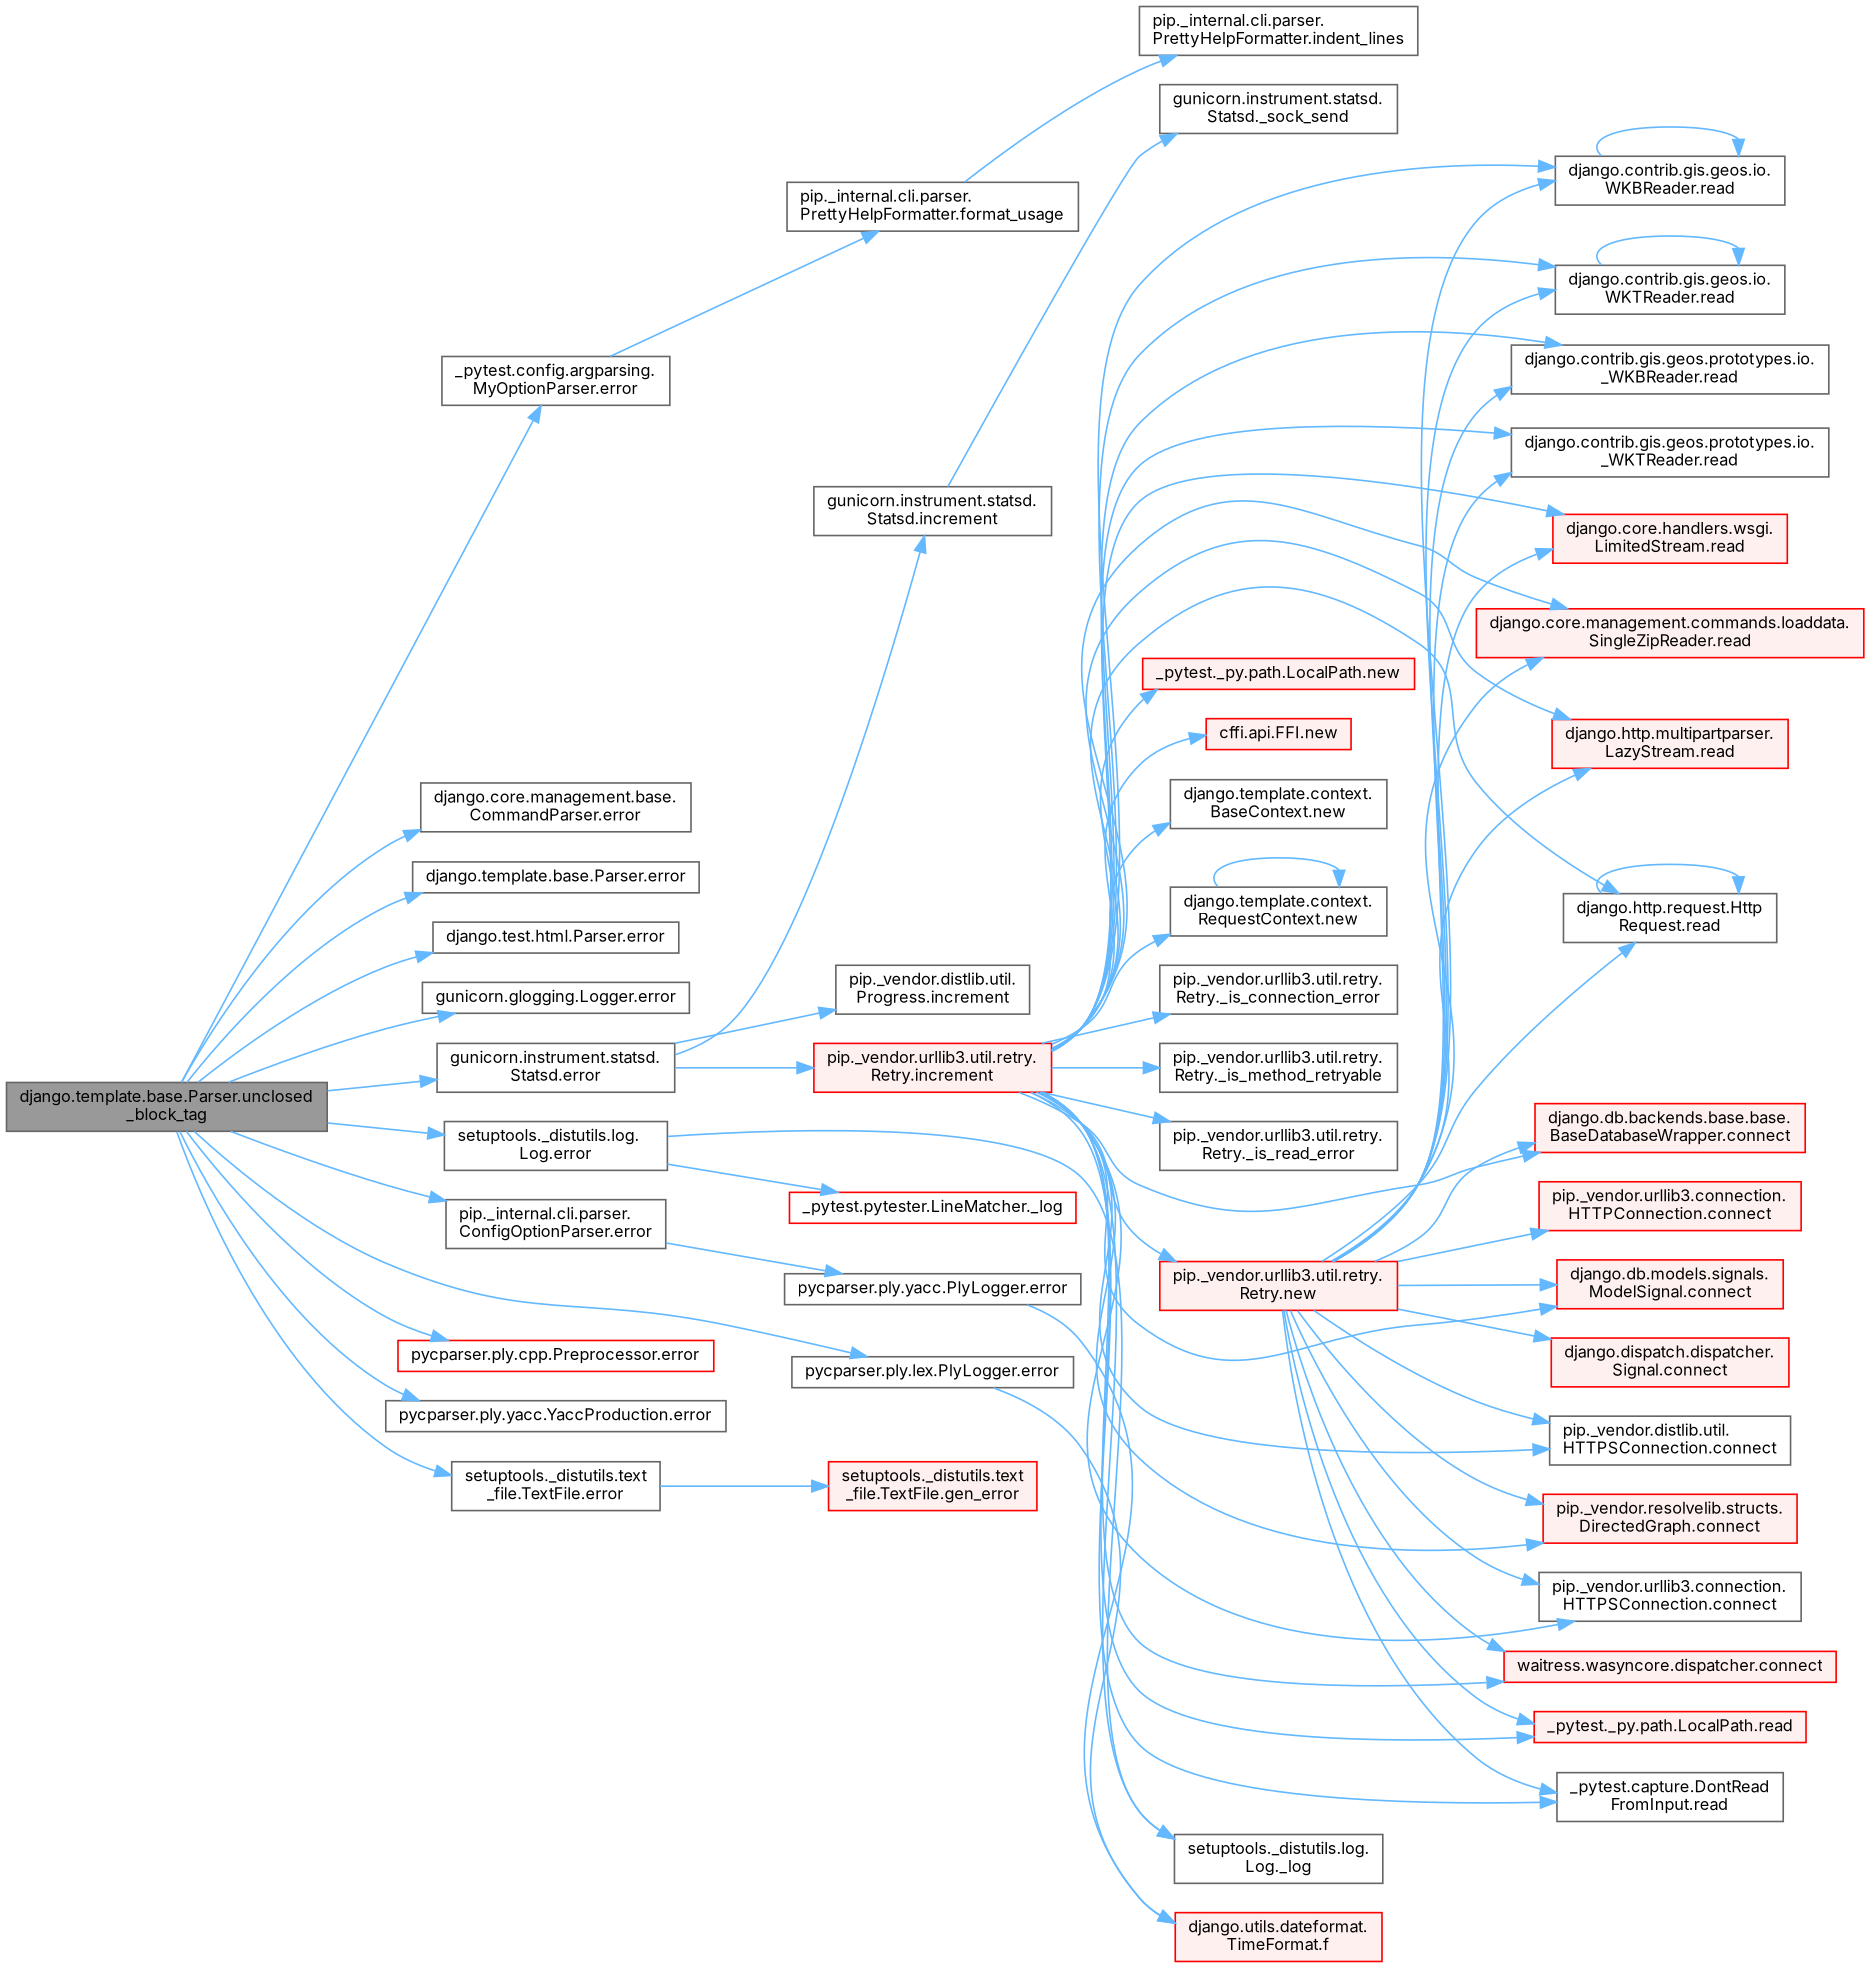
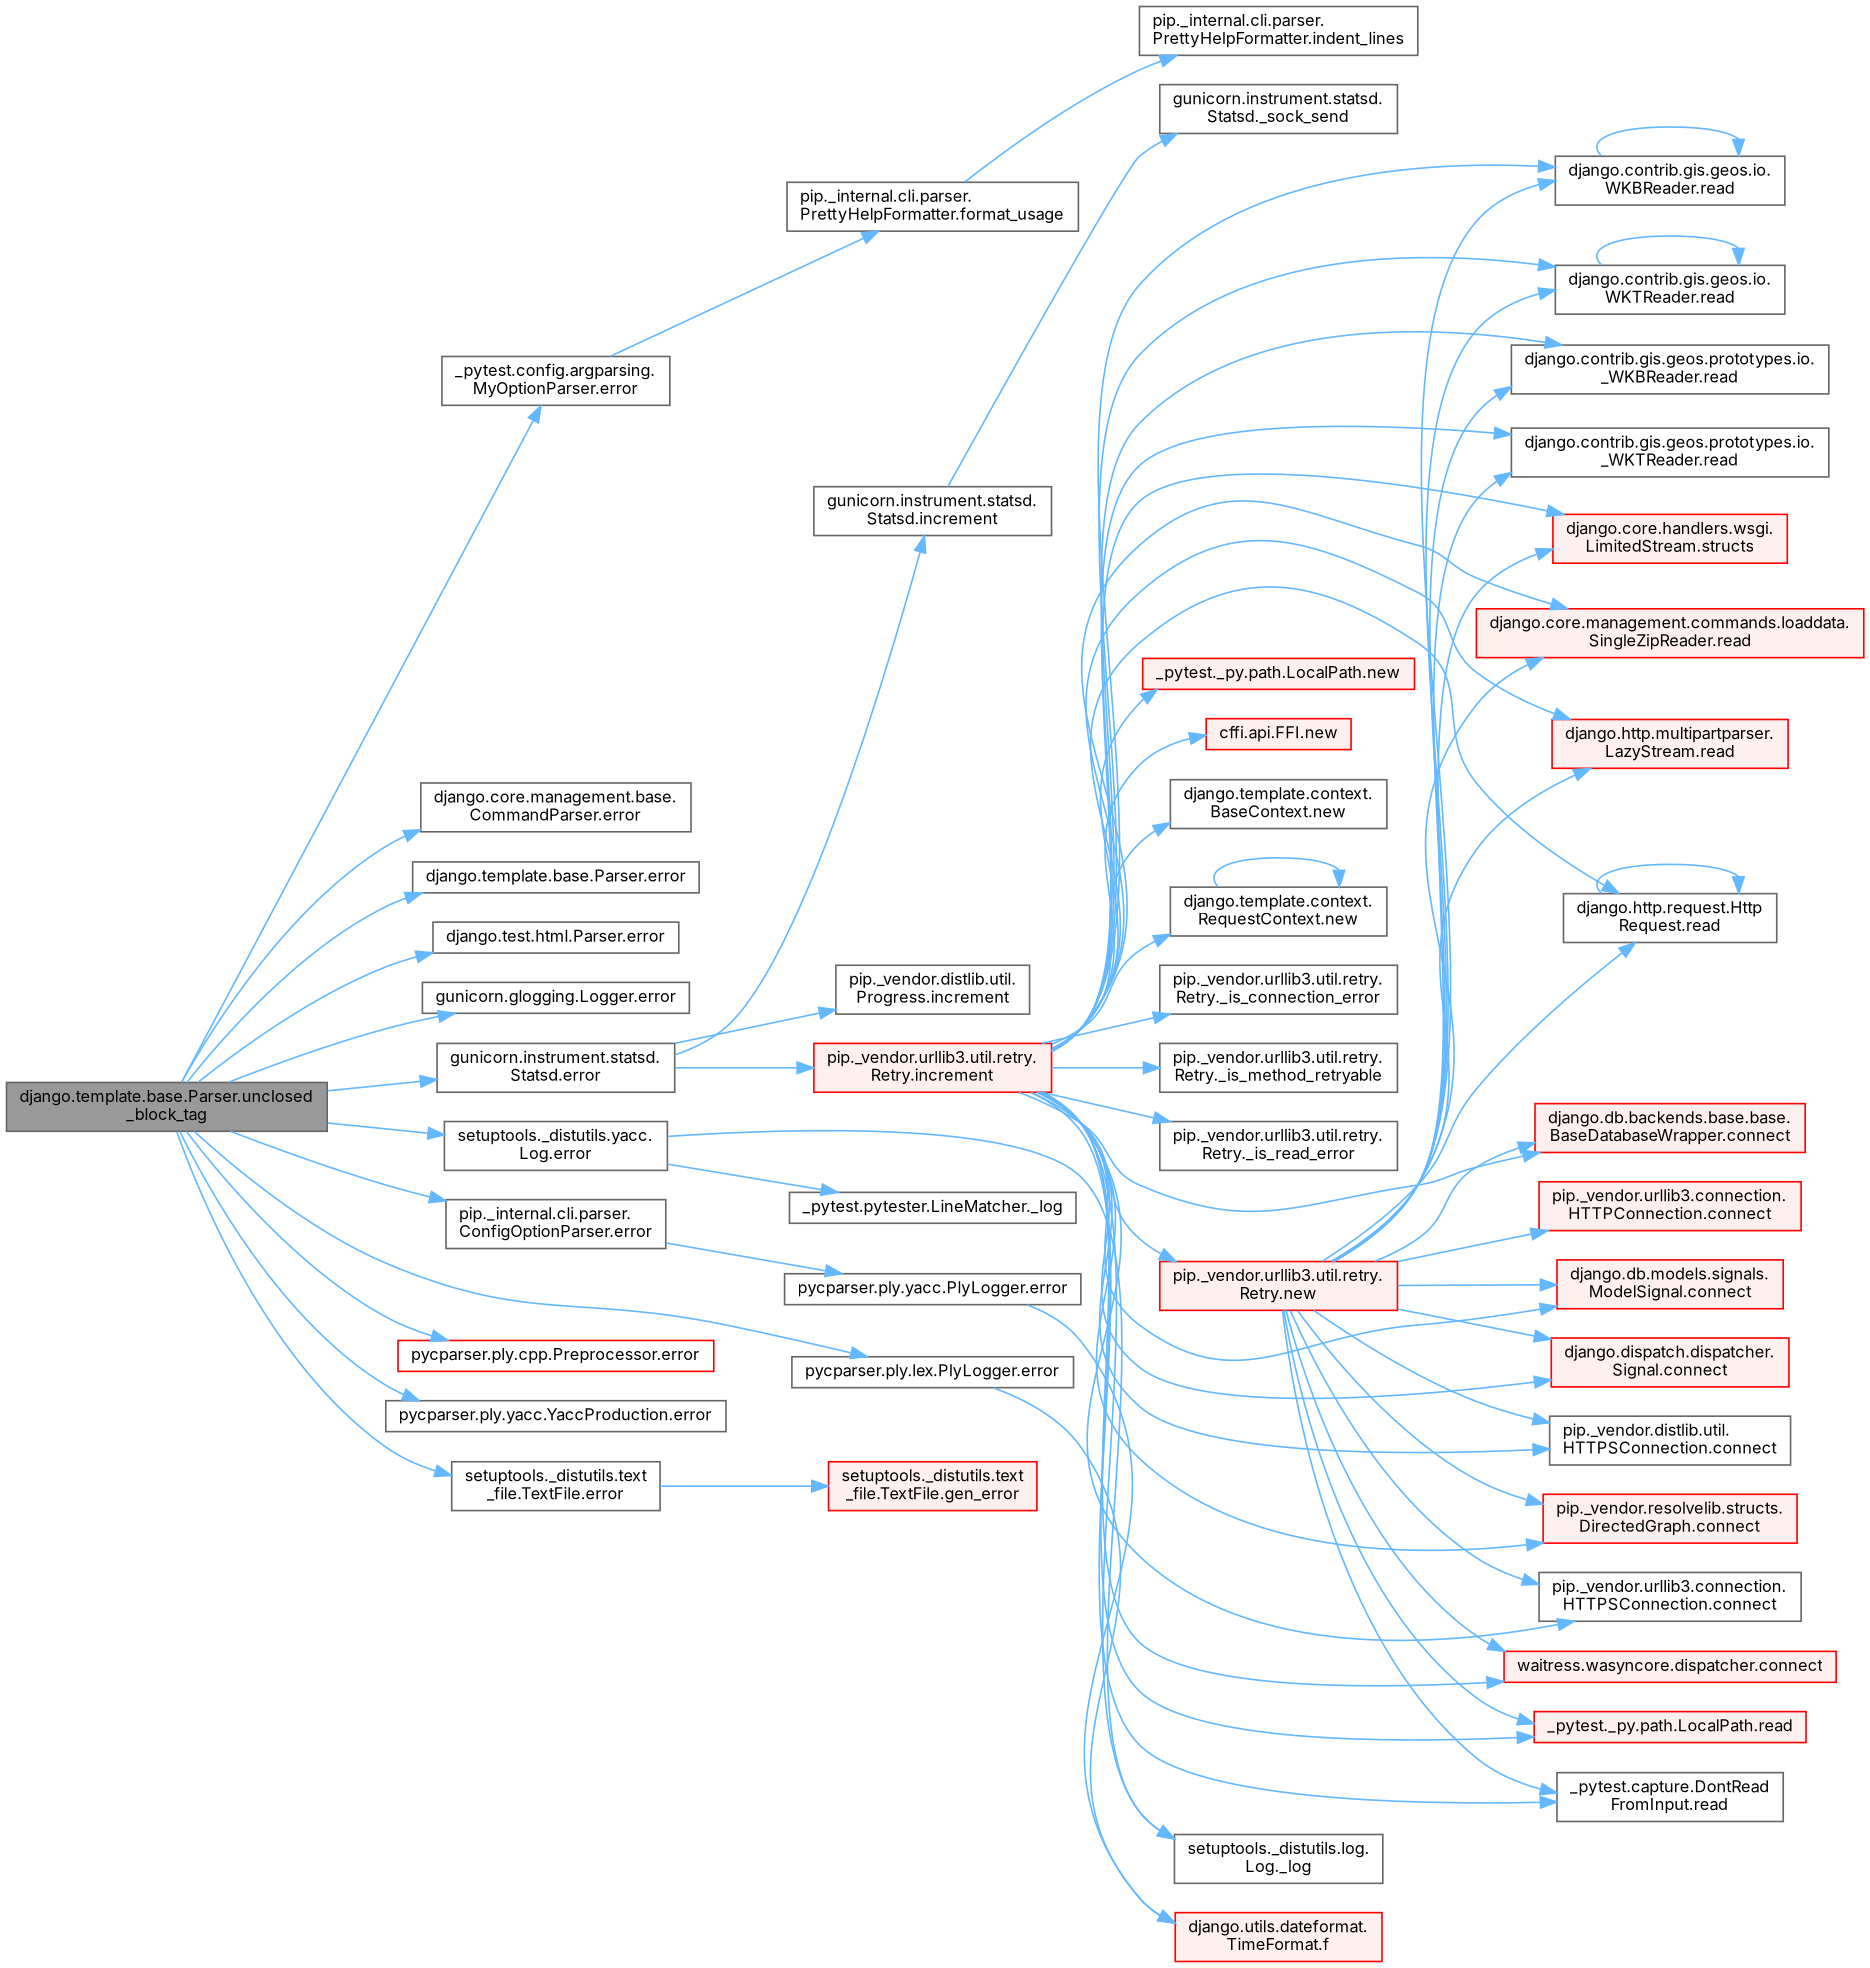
node "django.core.handlers.wsgi. LimitedStream.read": label "django.core.handlers.wsgi. LimitedStream.read" -> "django.core.handlers.wsgi. LimitedStream.structs"
node "setuptools._distutils.log. Log.error": label "setuptools._distutils.log. Log.error" -> "setuptools._distutils.yacc. Log.error"
node "_pytest.pytester.LineMatcher._log": color red -> grey40
edge "pip._vendor.urllib3.util.retry. Retry.increment" -> "django.dispatch.dispatcher. Signal.connect": added
